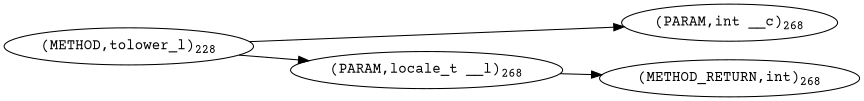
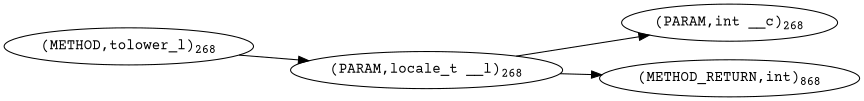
edge "(METHOD,tolower_l)" -> "(PARAM,int __c)": now "(PARAM,locale_t __l)" -> "(PARAM,int __c)"
node "(METHOD,tolower_l)": text "228" -> "268"
node "(METHOD_RETURN,int)": text "268" -> "868"
